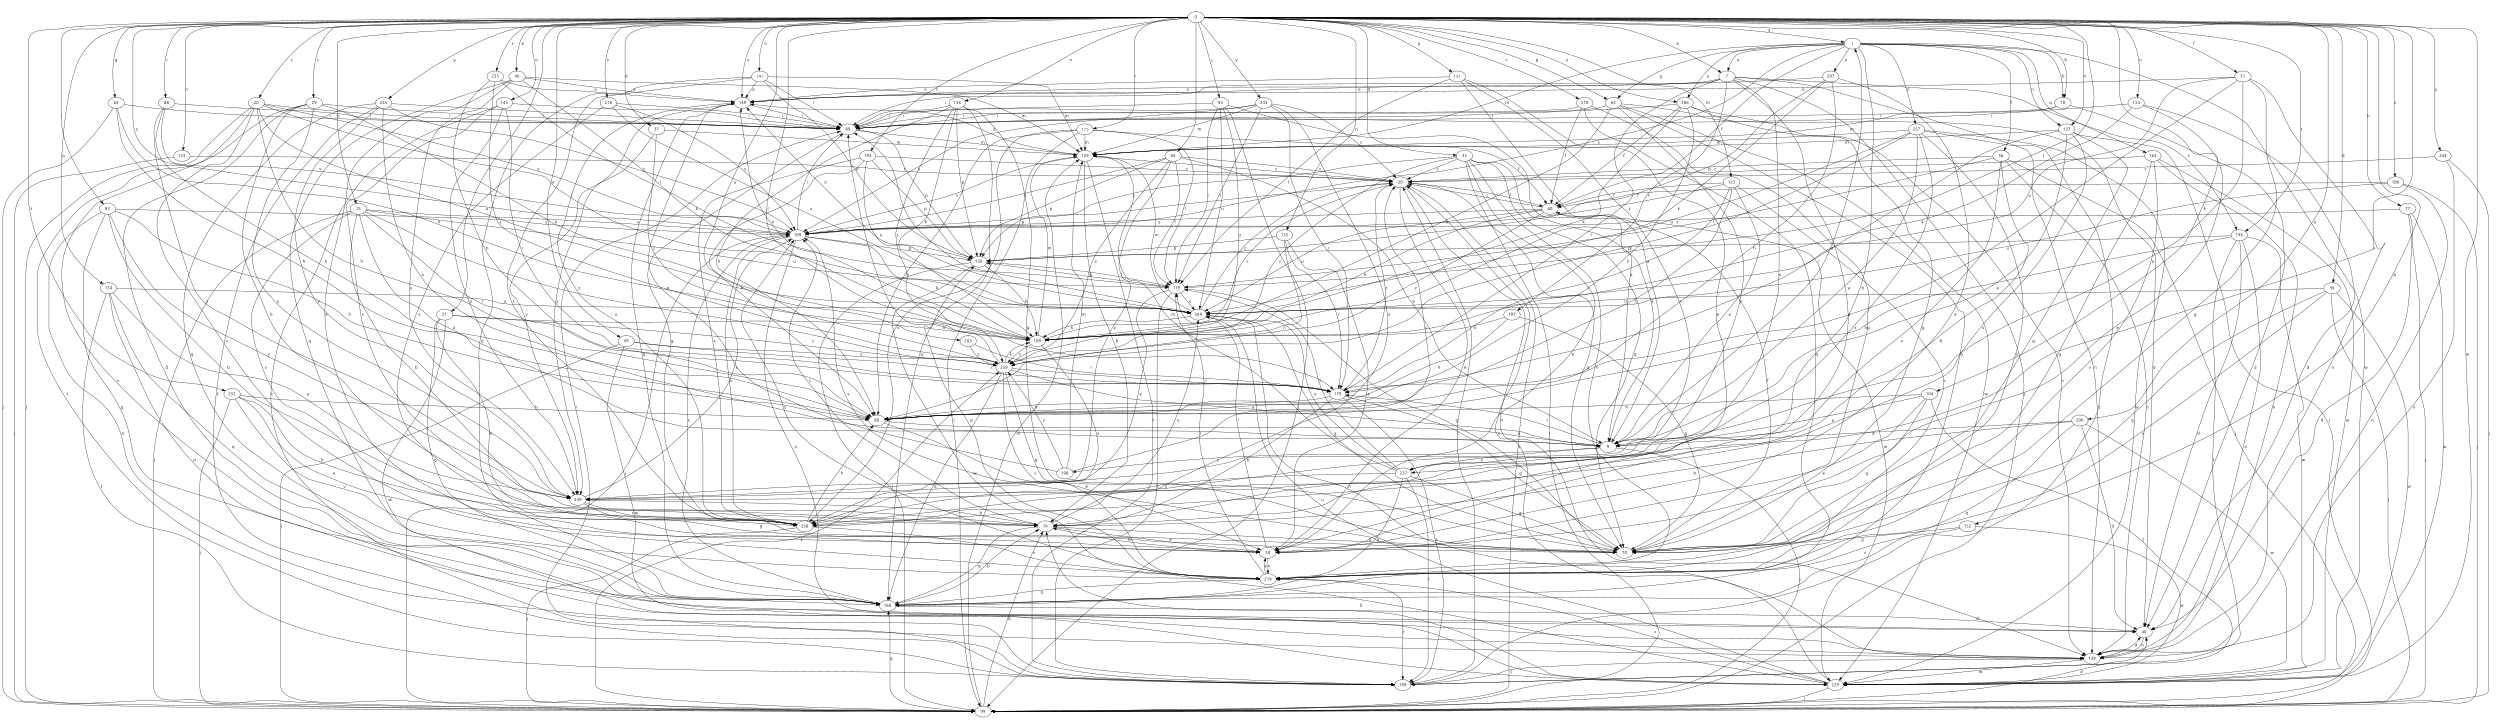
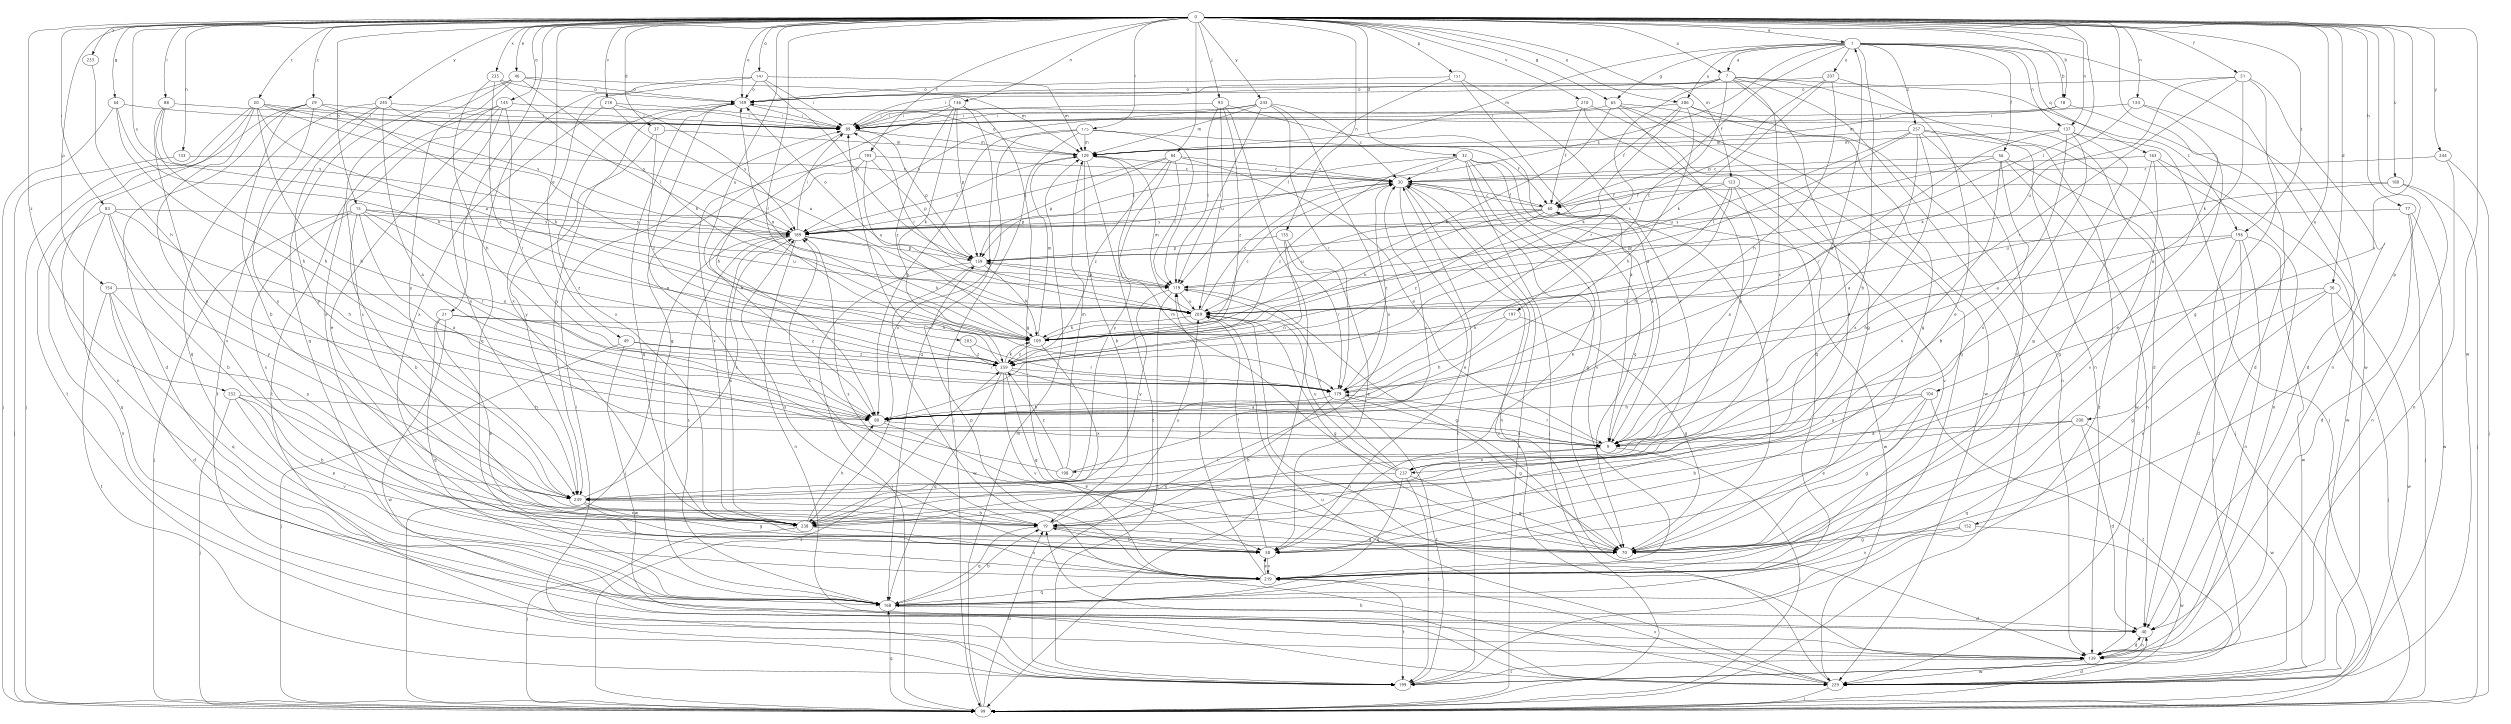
node "233": added
edge "151" -> "50": now "145" -> "50"
